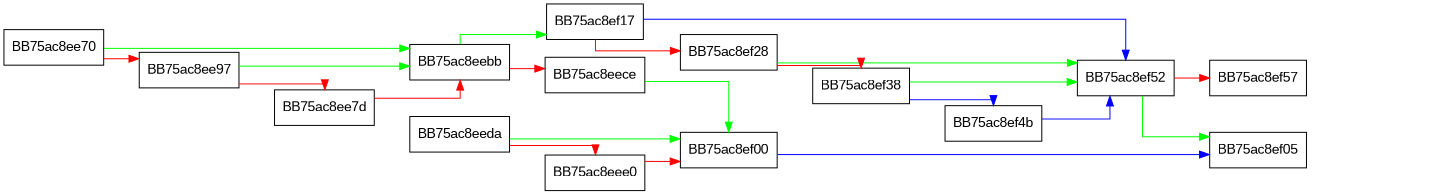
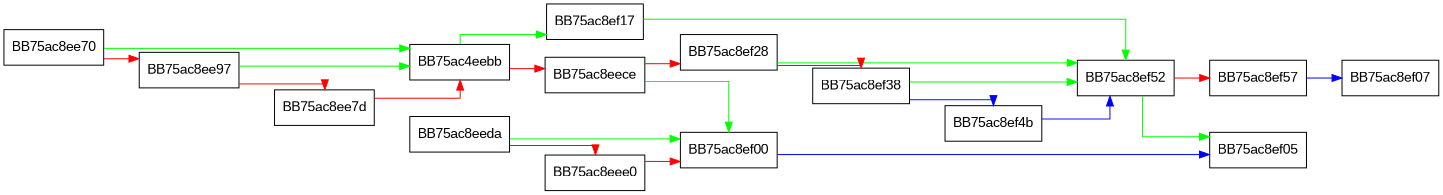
edge "BB75ac8ef17" -> "BB75ac8ef52": color blue -> green
edge "BB75ac8ef17" -> "BB75ac8ef28": now "BB75ac8eece" -> "BB75ac8ef28"
node "BB75ac8eebb": label "BB75ac8eebb" -> "BB75ac4eebb"
node "BB75ac8ef07": added
